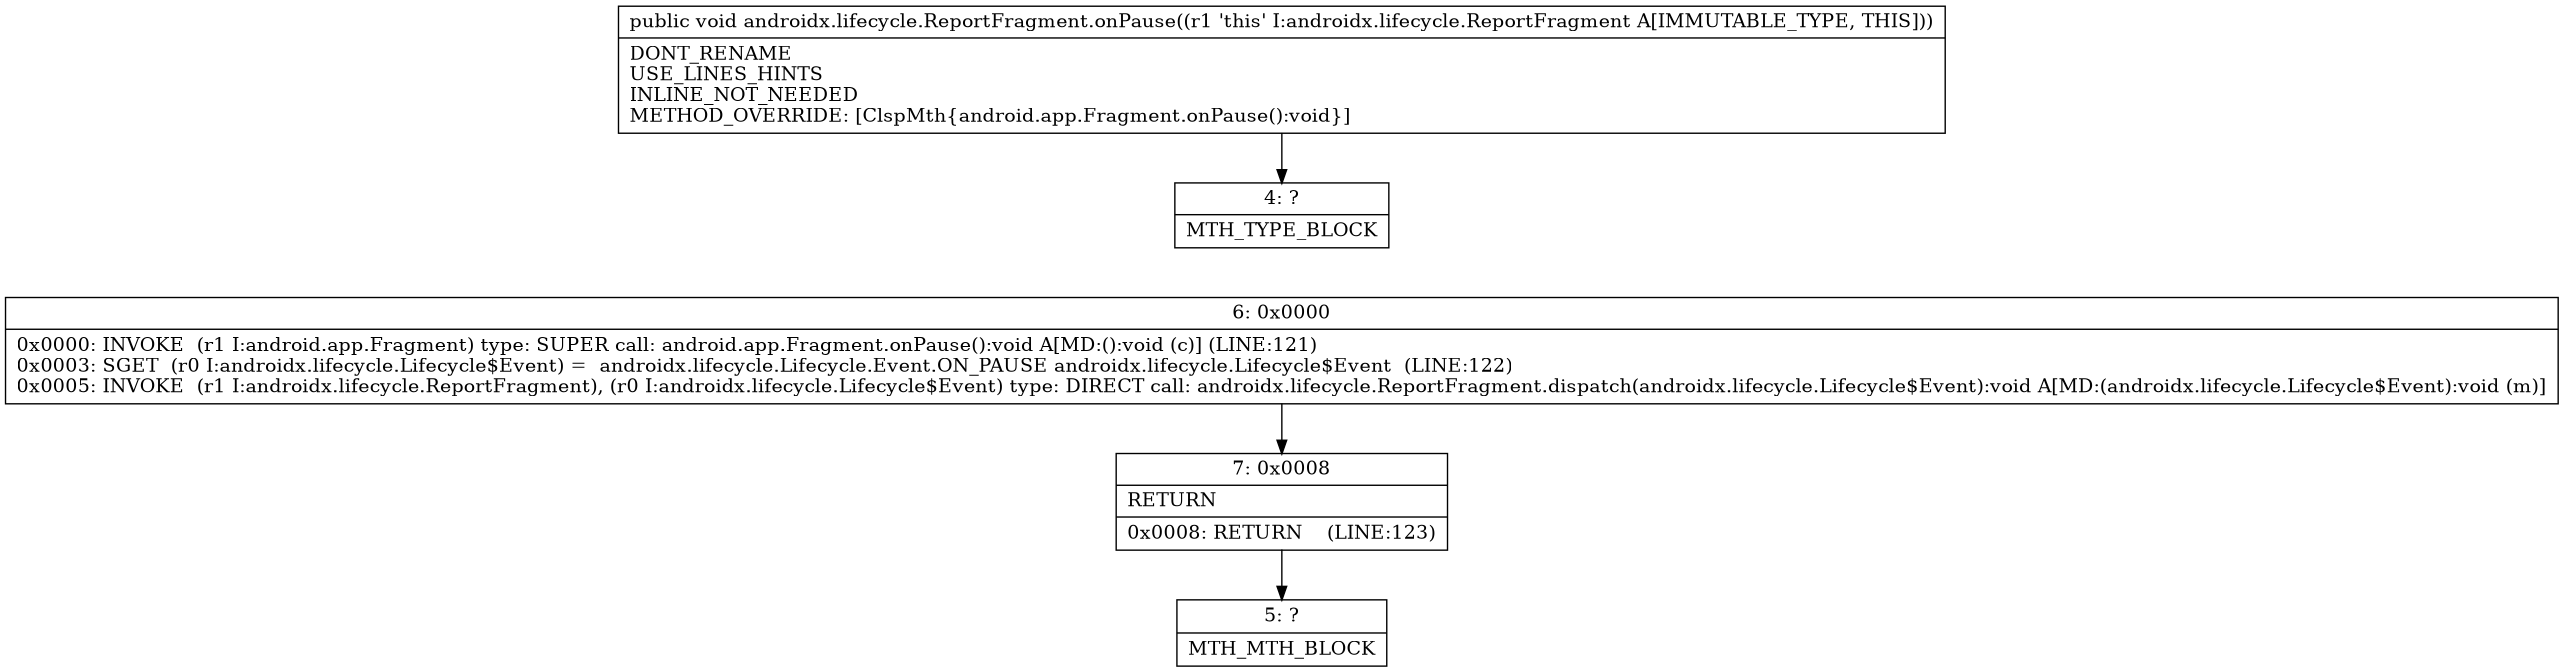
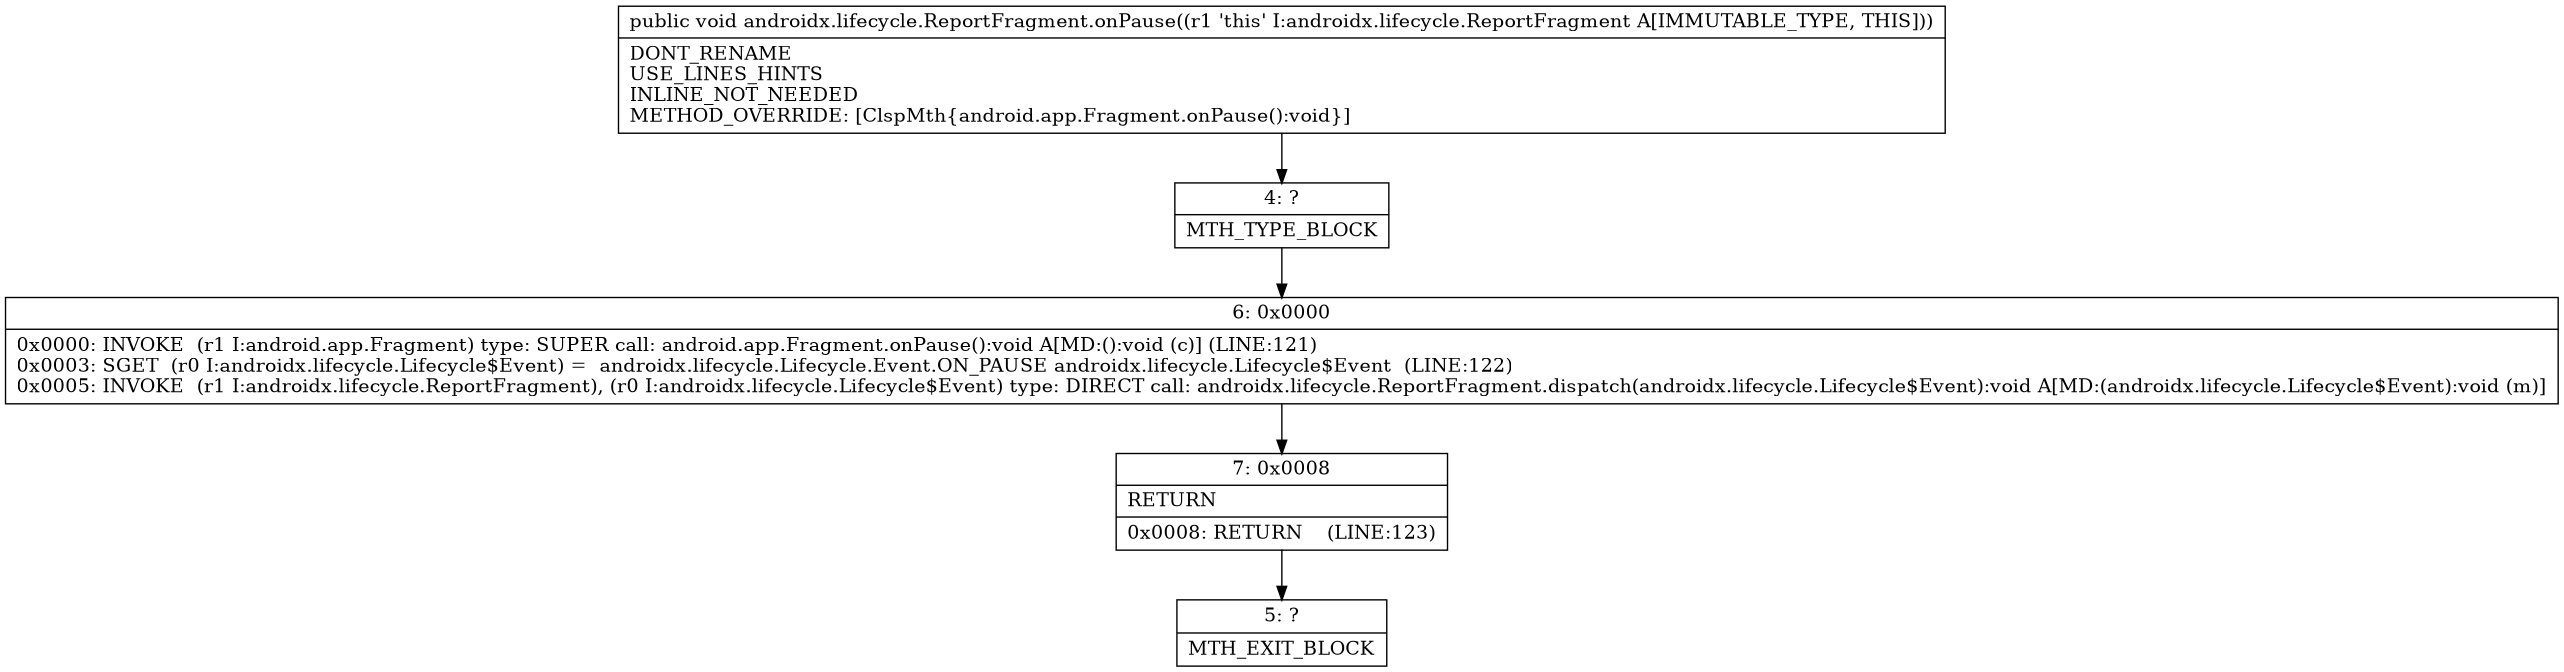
edge "4: ?" -> "6: 0x0000": added
node "5: ?": text "MTH_MTH_BLOCK" -> "MTH_EXIT_BLOCK"
